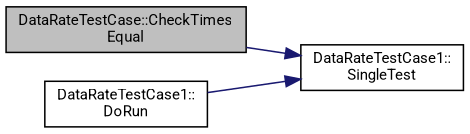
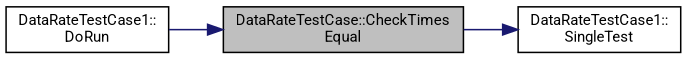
edge "DataRateTestCase1:: DoRun" -> "DataRateTestCase1:: SingleTest": now "DataRateTestCase1:: DoRun" -> "DataRateTestCase::CheckTimes Equal"
